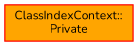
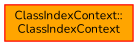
node "ClassIndexContext:: Private": label "ClassIndexContext:: Private" -> "ClassIndexContext:: ClassIndexContext"
